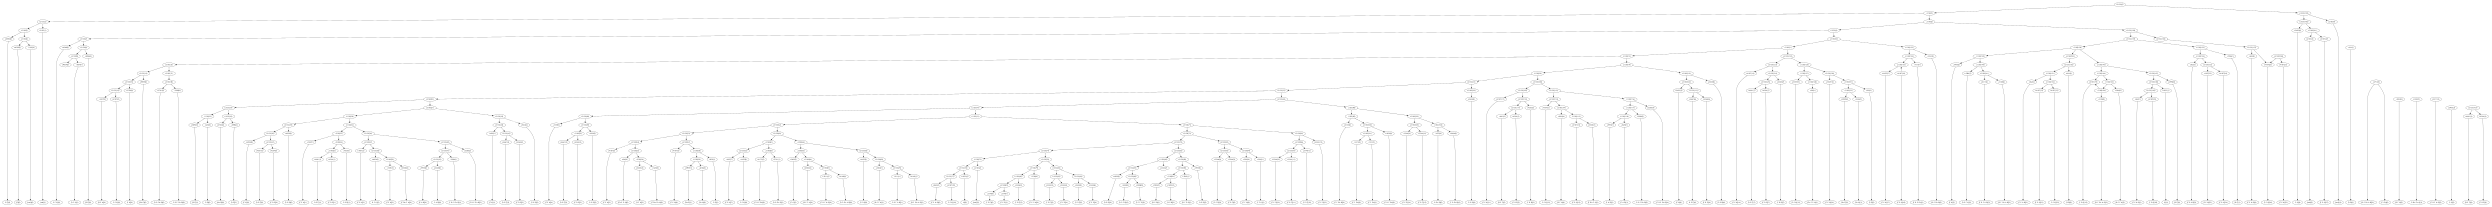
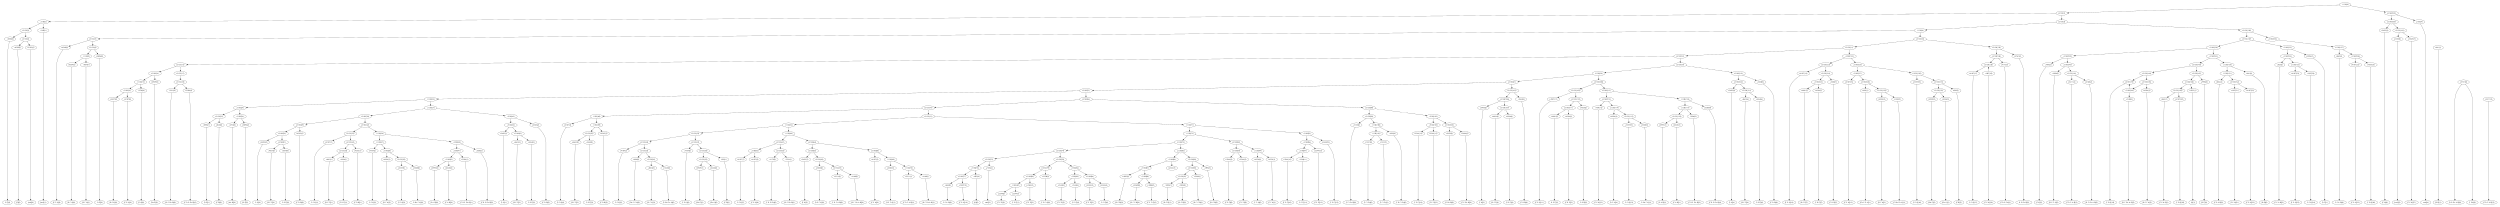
edge "L5130(138)" -> "L5130(143)": now "L5130(142)" -> "L5130(143)"
edge "L5130(157)" -> "L4187(26)": now "L5130(157)" -> "L5130(158)"
node "L5130(129)": added
node "L5130(106)": added
node "[D  F  A](0)": added
